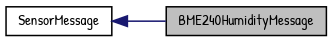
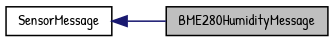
node "BME240HumidityMessage": label "BME240HumidityMessage" -> "BME280HumidityMessage"
